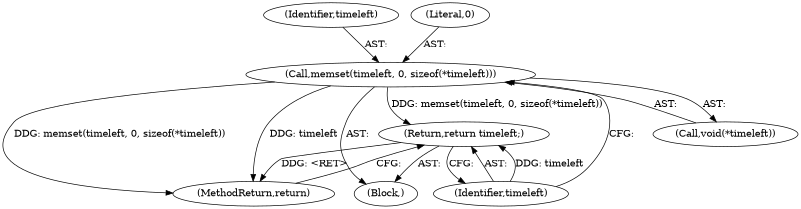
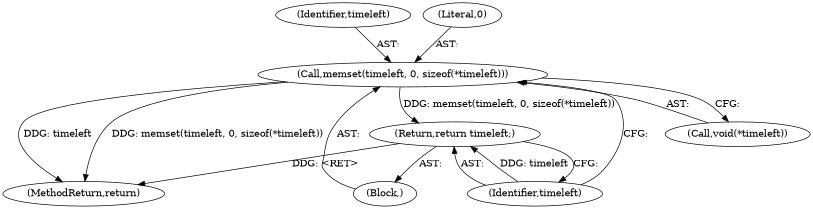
edge "(Call,memset(timeleft, 0, sizeof(*timeleft)))" -> "(Call,void(*timeleft))": label "AST: " -> "CFG: "
edge "(Call,memset(timeleft, 0, sizeof(*timeleft)))" -> "(Block,)": reversed
edge "(MethodReturn,return)" -> "(Return,return timeleft;)": removed, label "CFG:"
